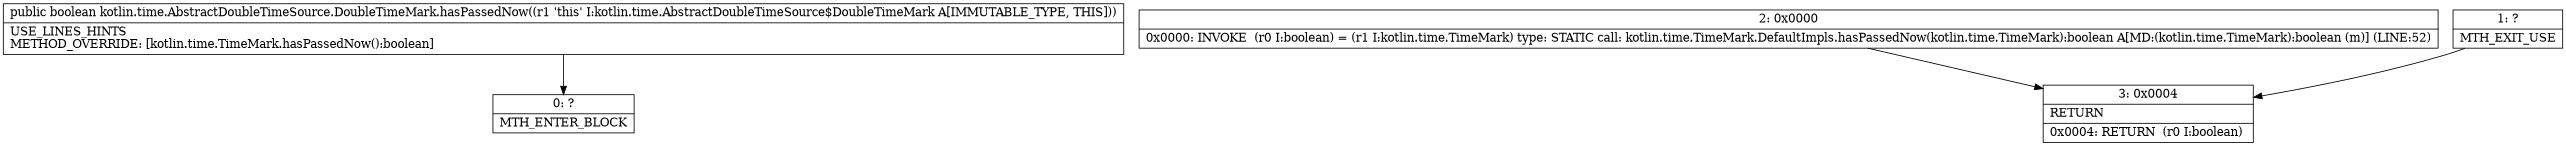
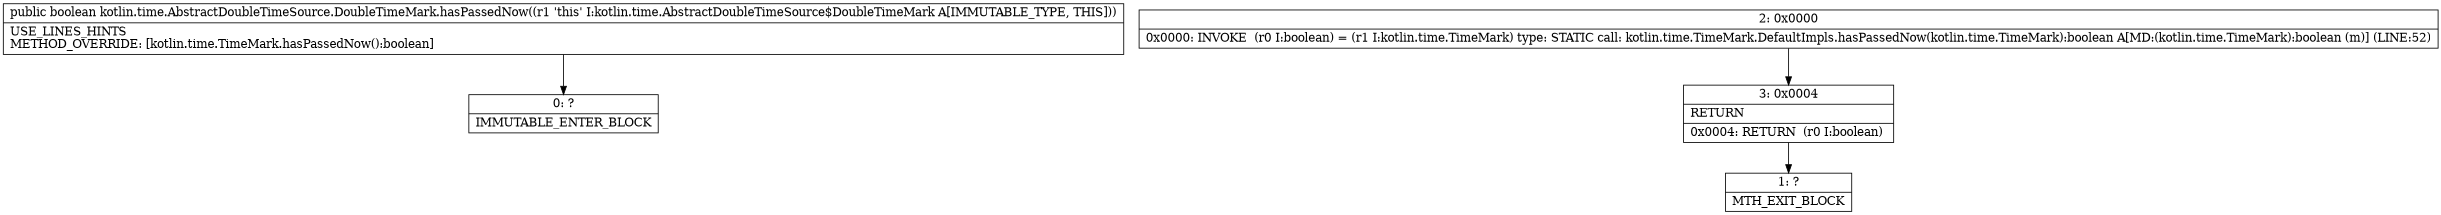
node "1: ?": text "MTH_EXIT_USE" -> "MTH_EXIT_BLOCK"
edge "1: ?" -> "3: 0x0004": reversed
node "0: ?": text "MTH_ENTER_BLOCK" -> "IMMUTABLE_ENTER_BLOCK"
